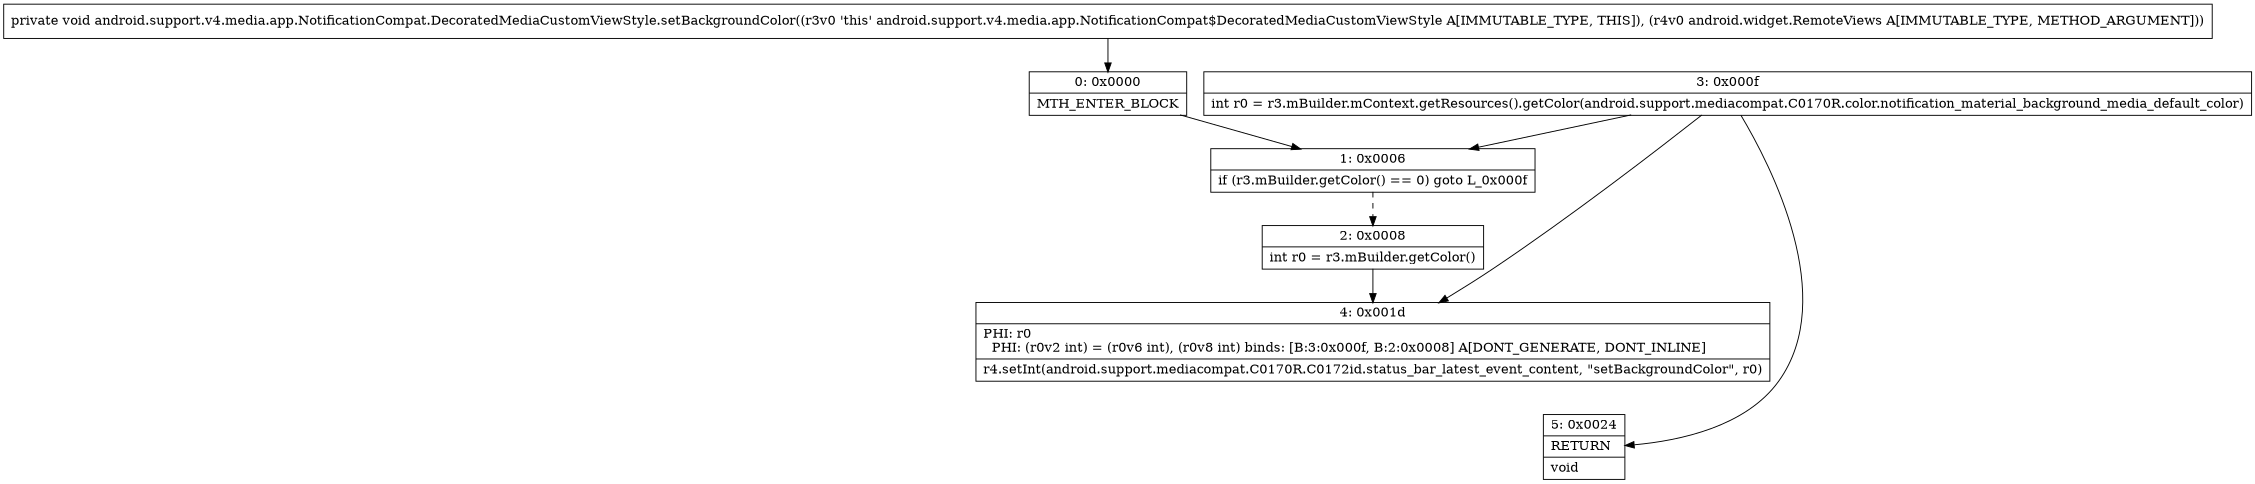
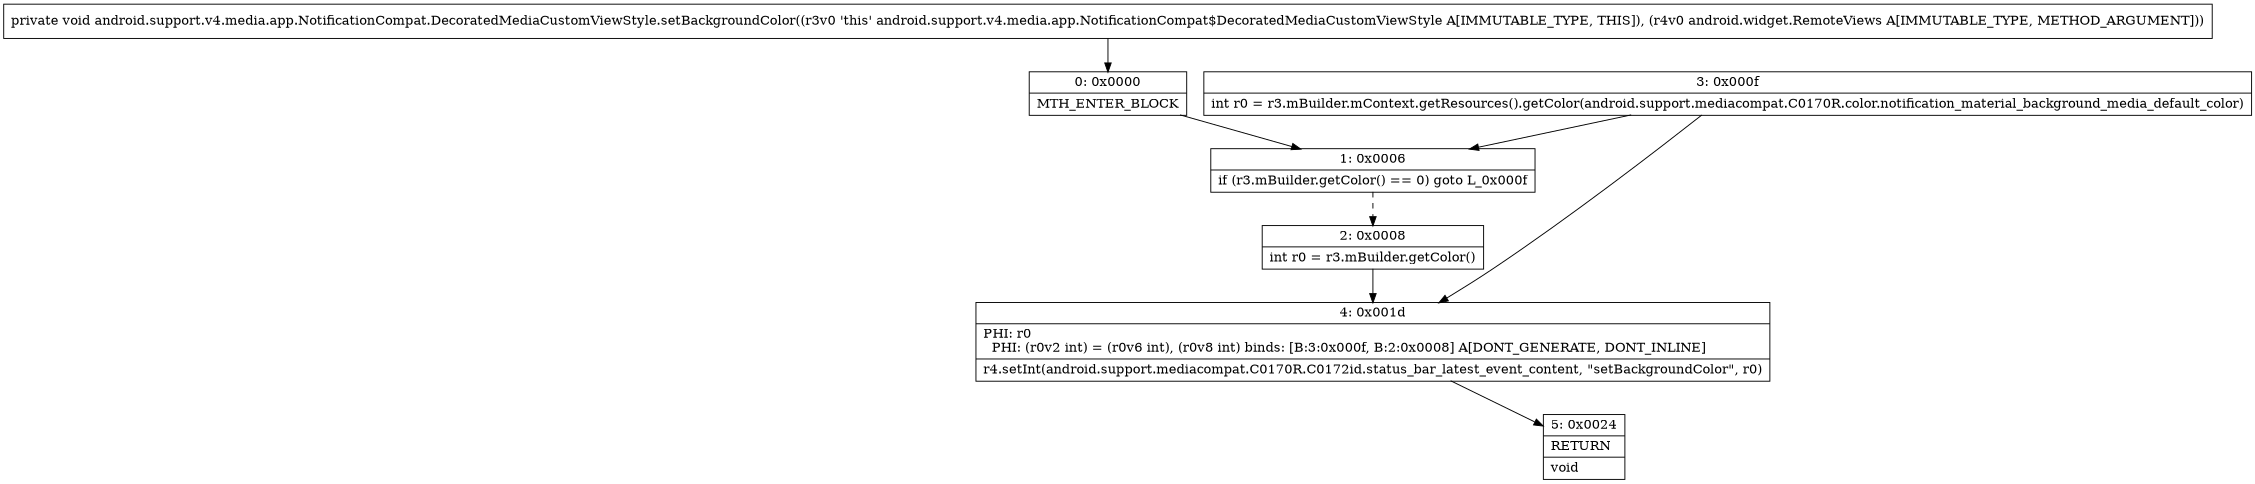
edge "3: 0x000f" -> "5: 0x0024": now "4: 0x001d" -> "5: 0x0024"
